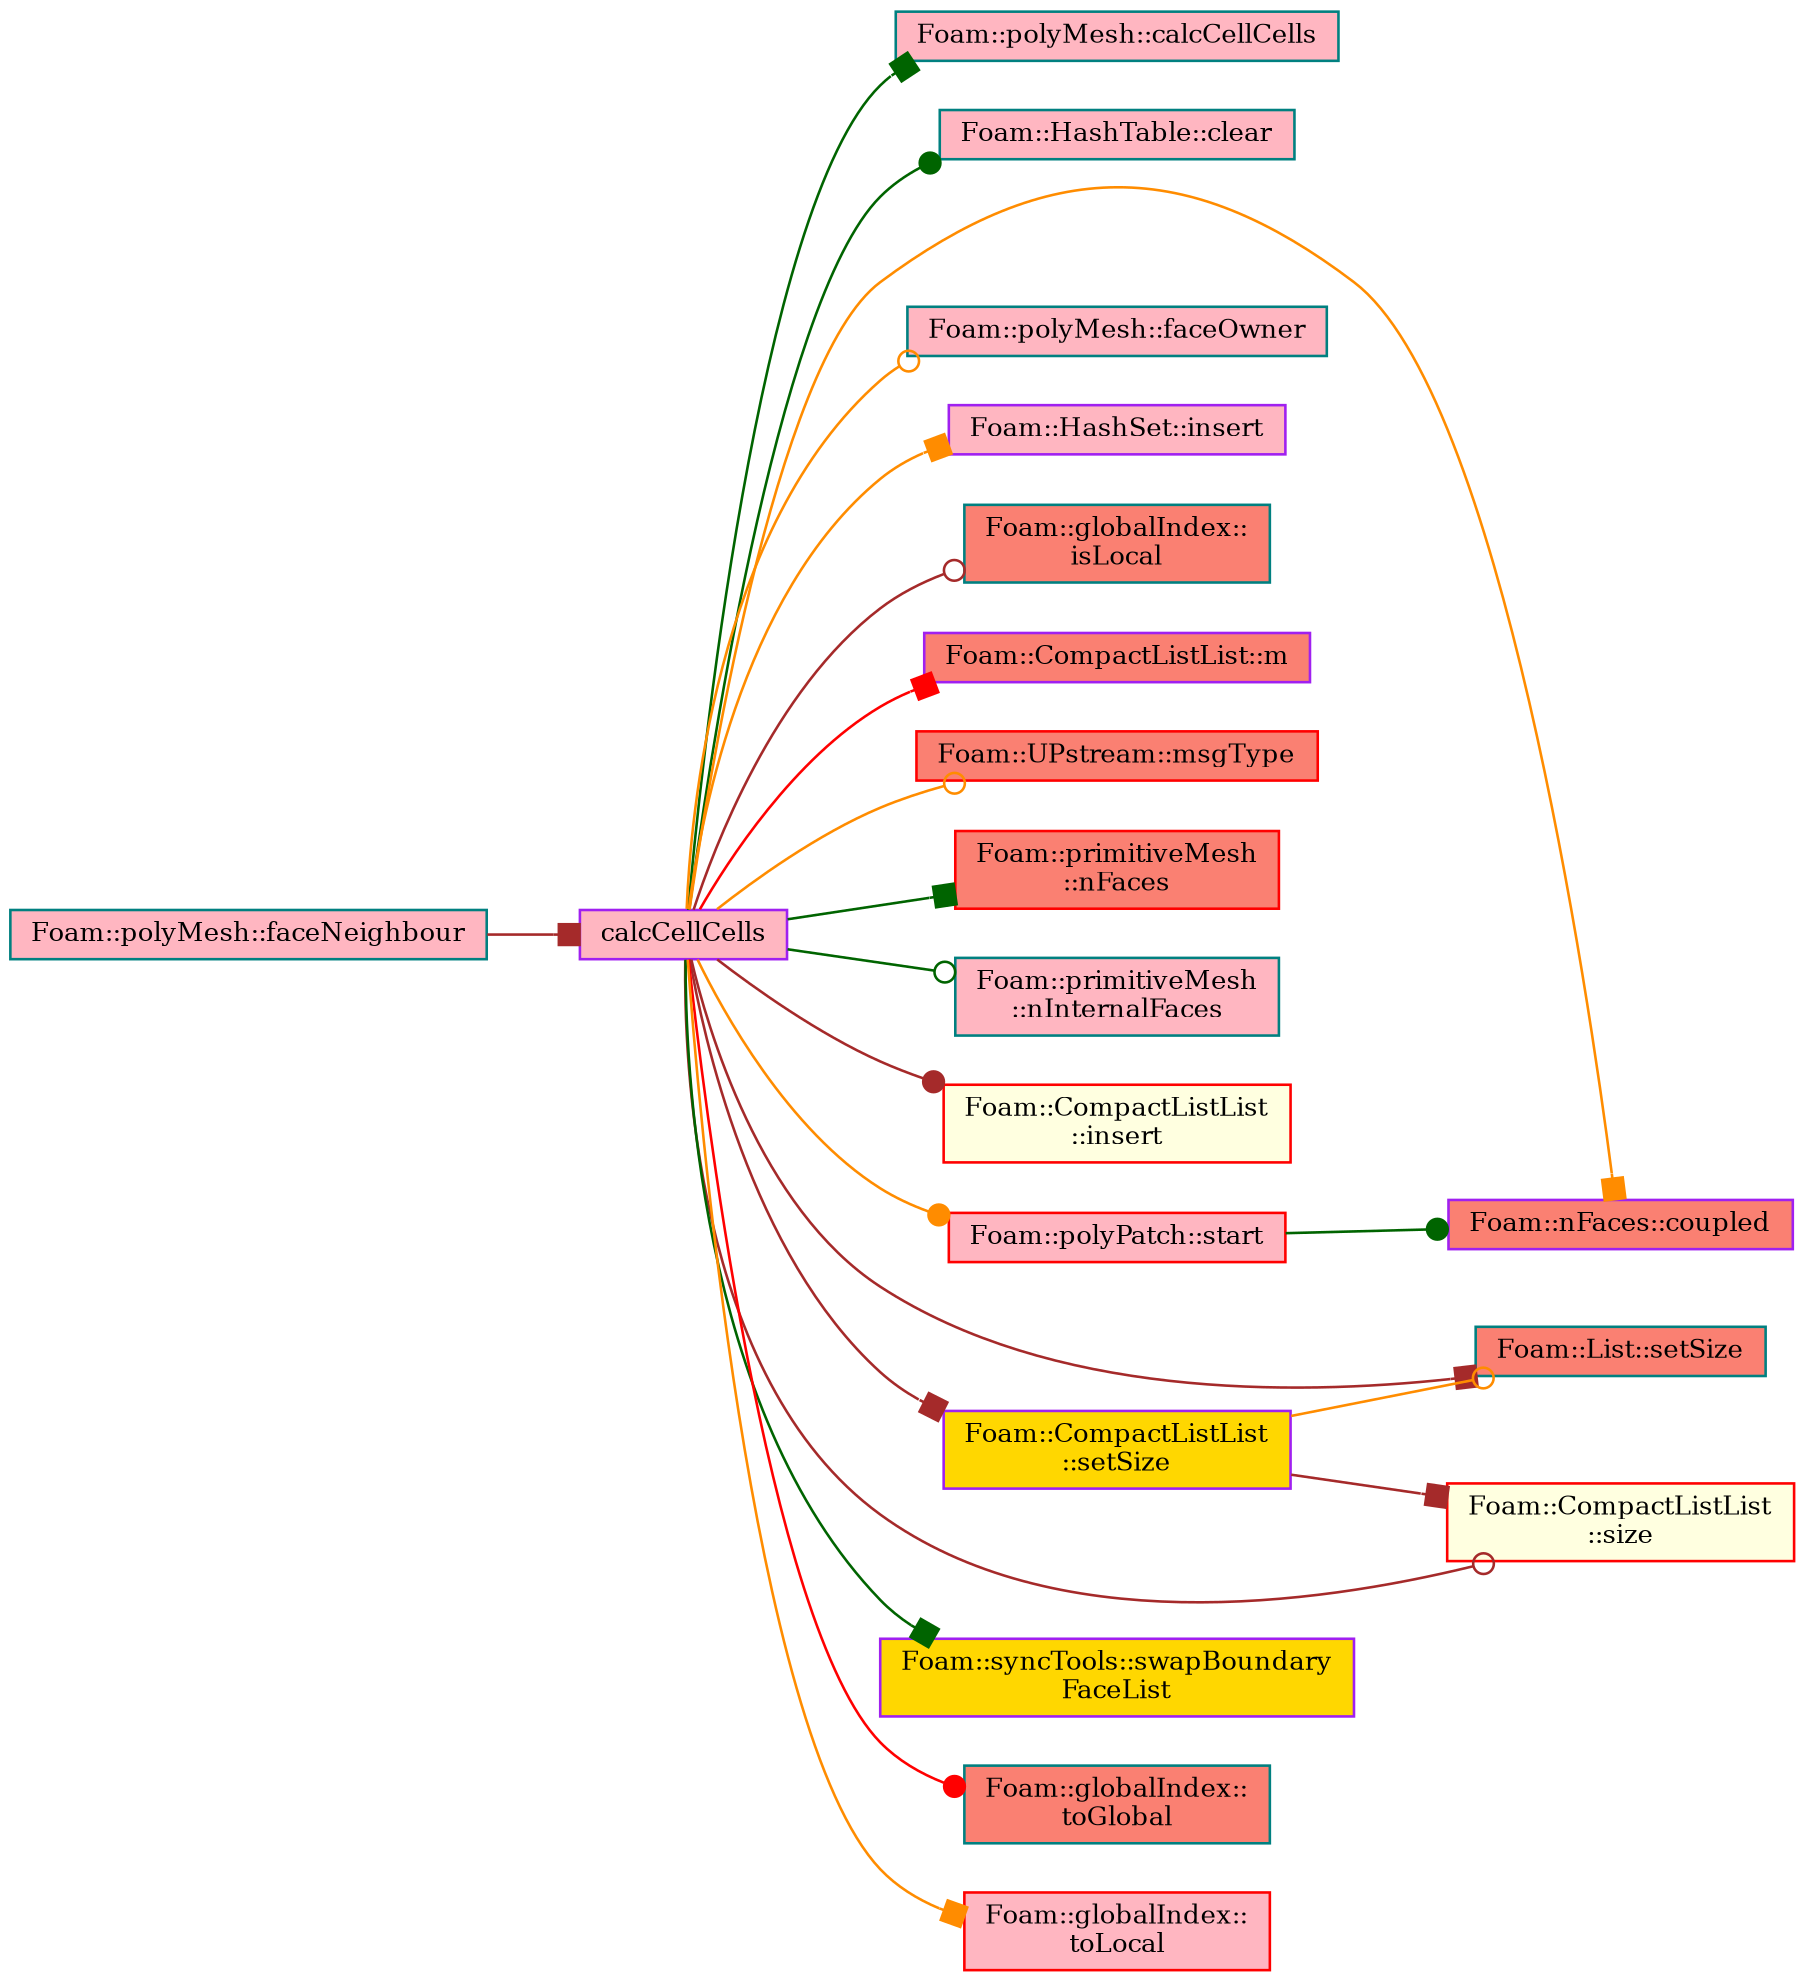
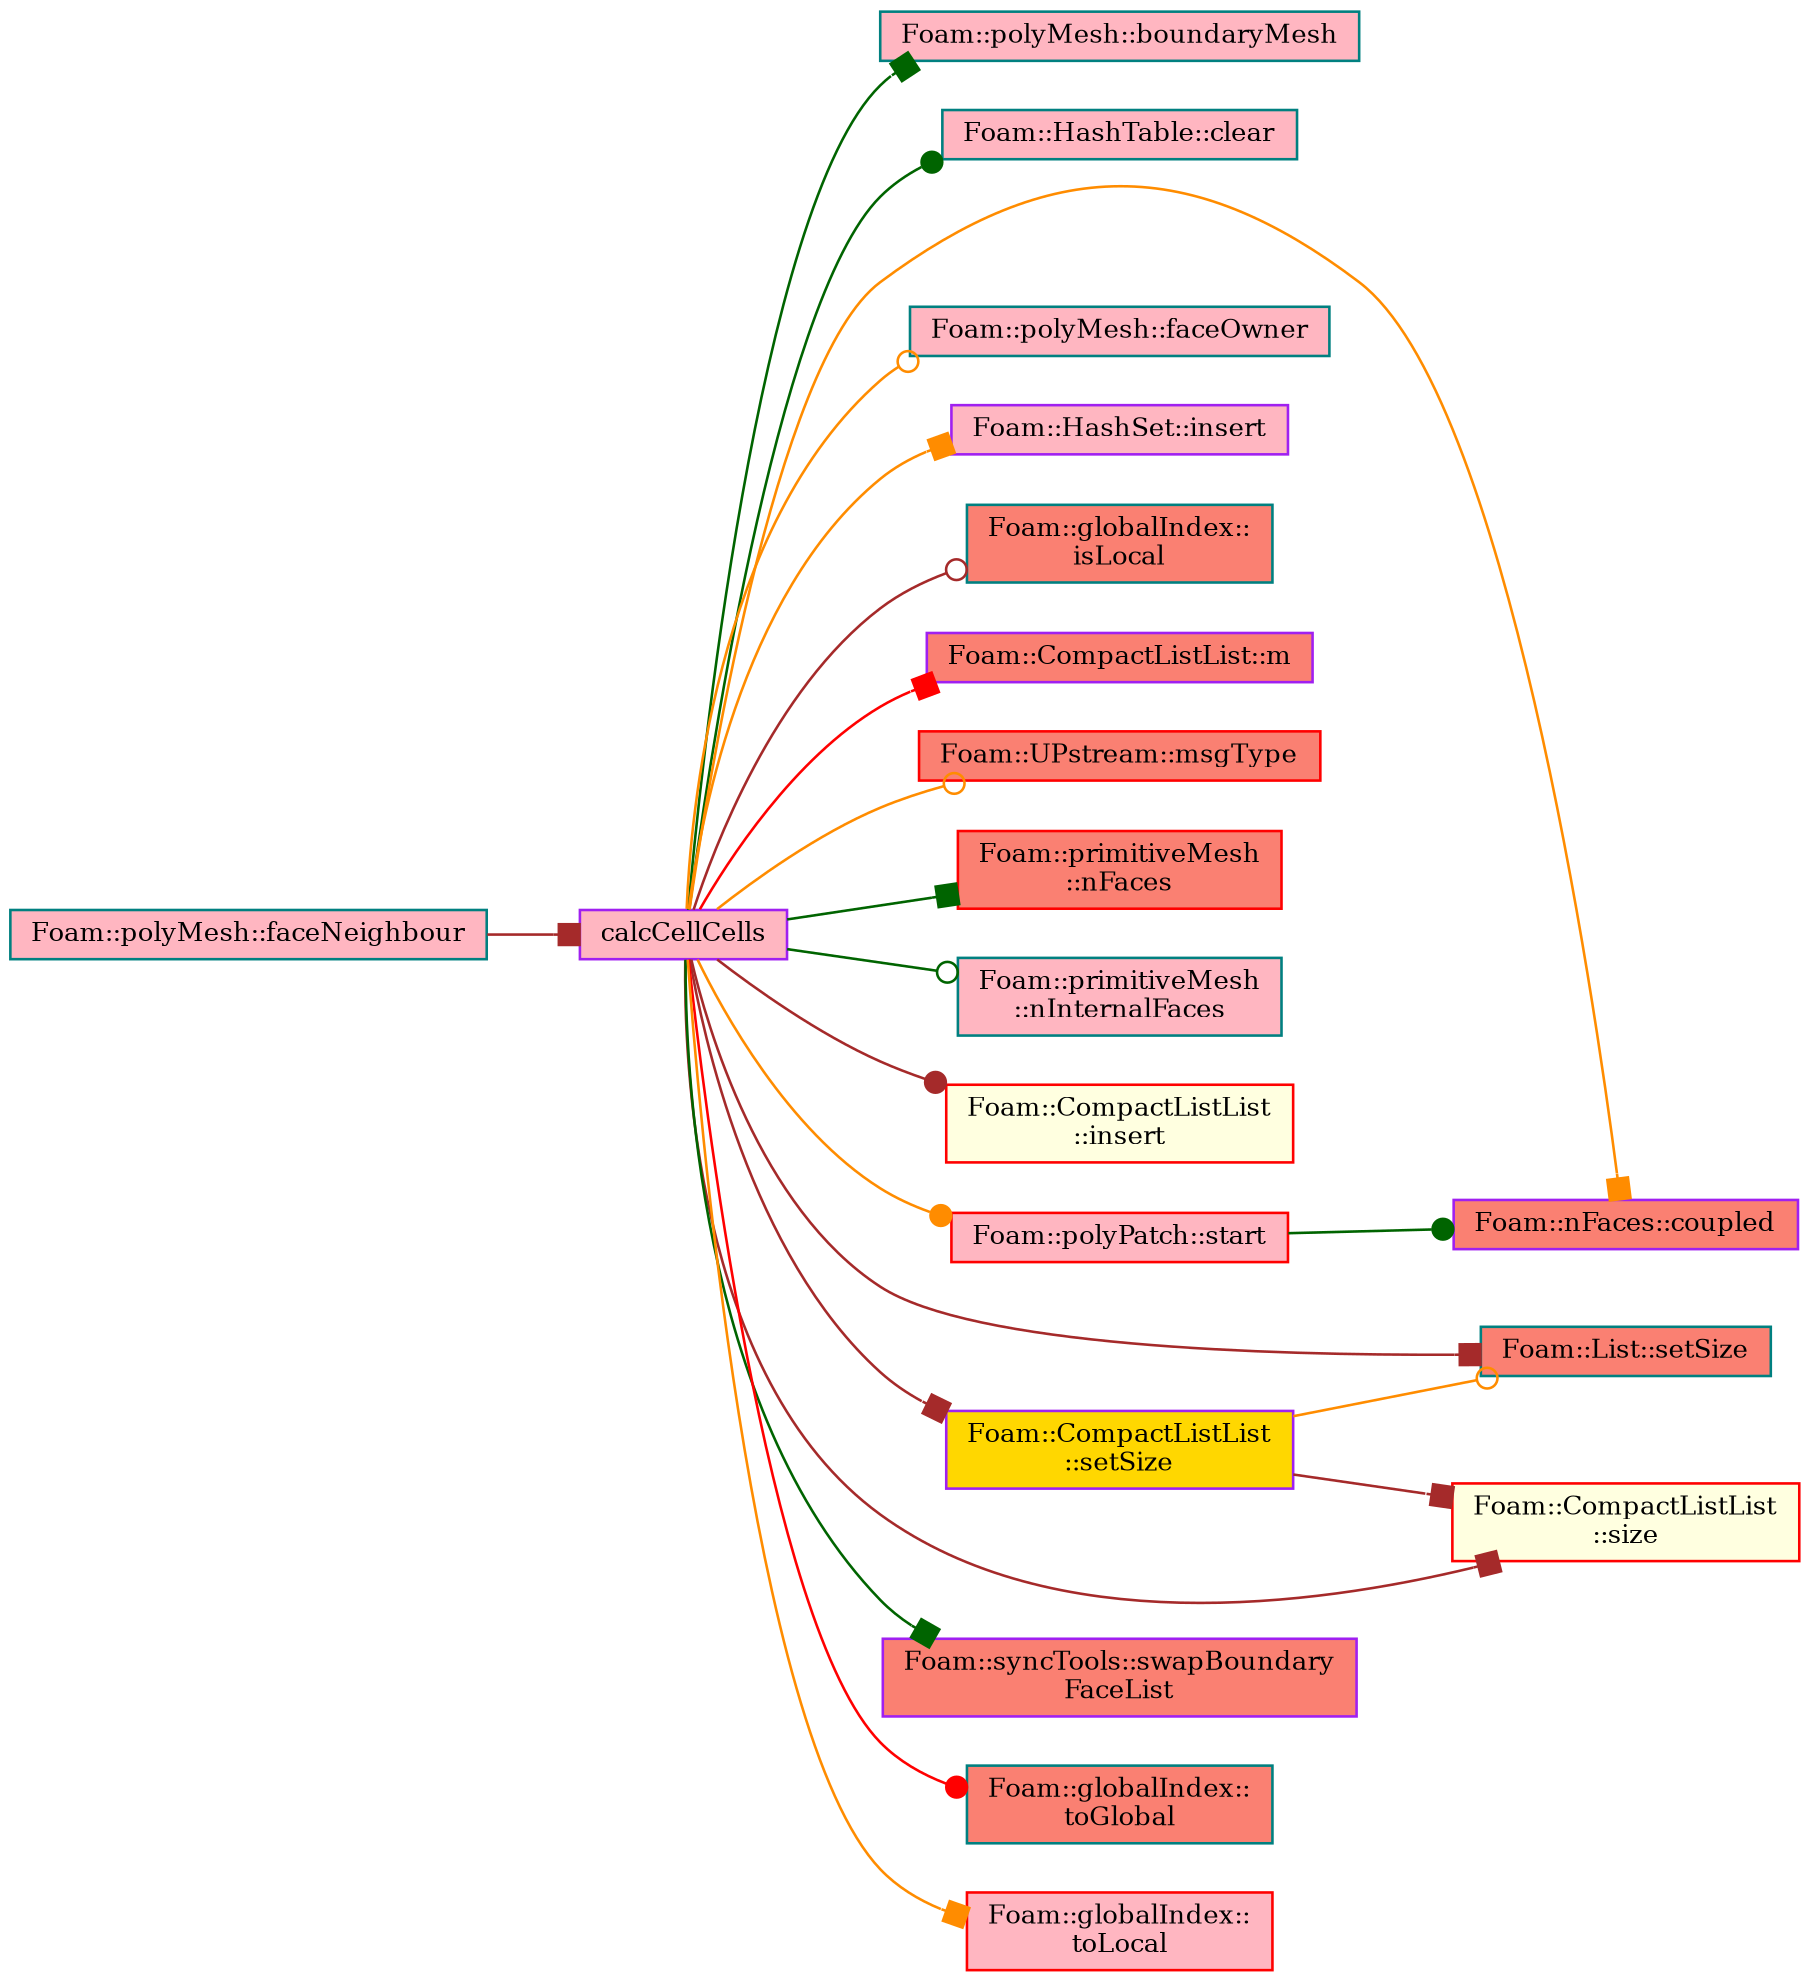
node "Foam::polyMesh::calcCellCells": label "Foam::polyMesh::calcCellCells" -> "Foam::polyMesh::boundaryMesh"
edge "calcCellCells" -> "Foam::CompactListList ::size": arrowhead odot -> box
node "Foam::syncTools::swapBoundary FaceList": fillcolor gold -> salmon
